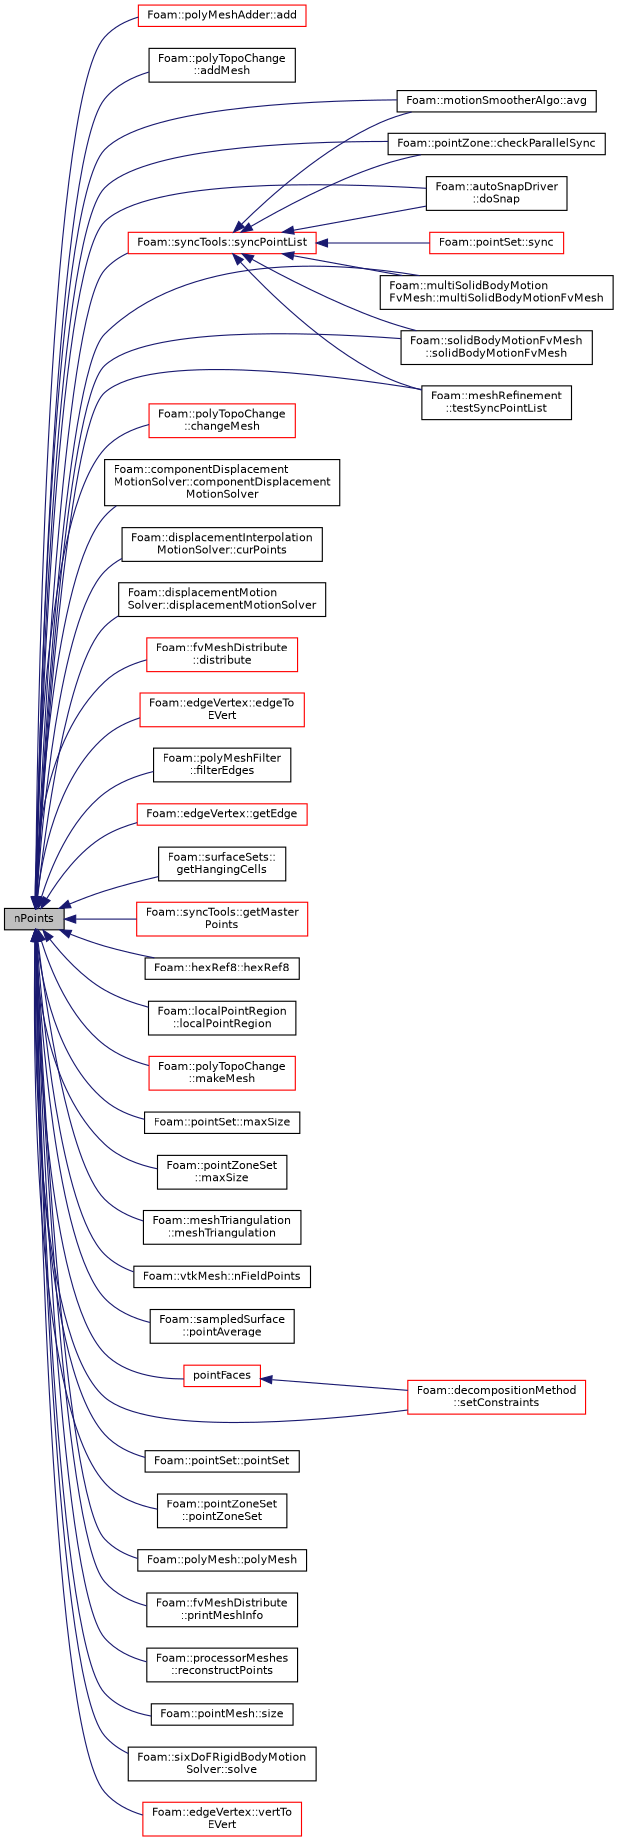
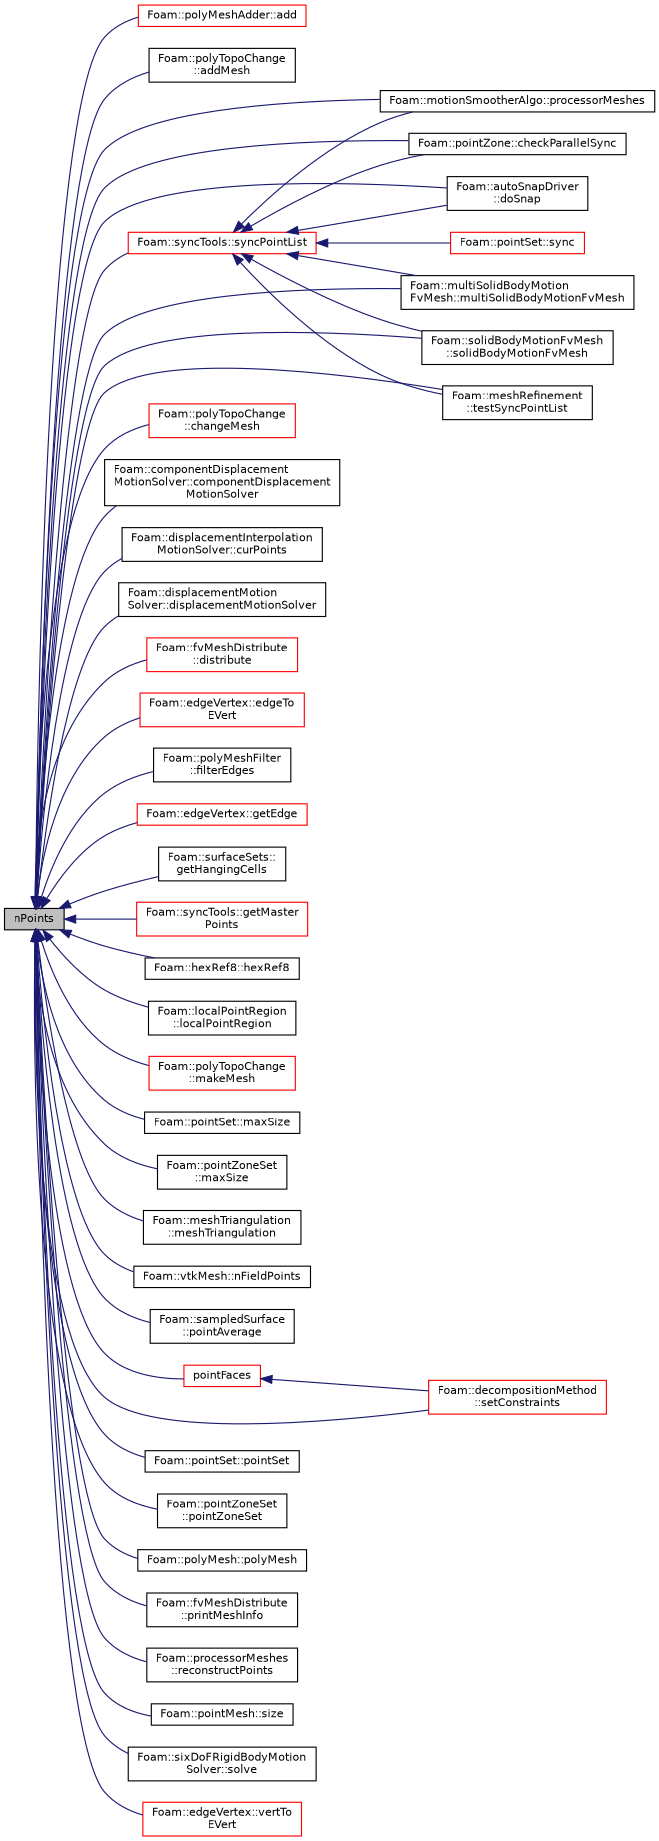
node "Foam::motionSmootherAlgo::avg": label "Foam::motionSmootherAlgo::avg" -> "Foam::motionSmootherAlgo::processorMeshes"
